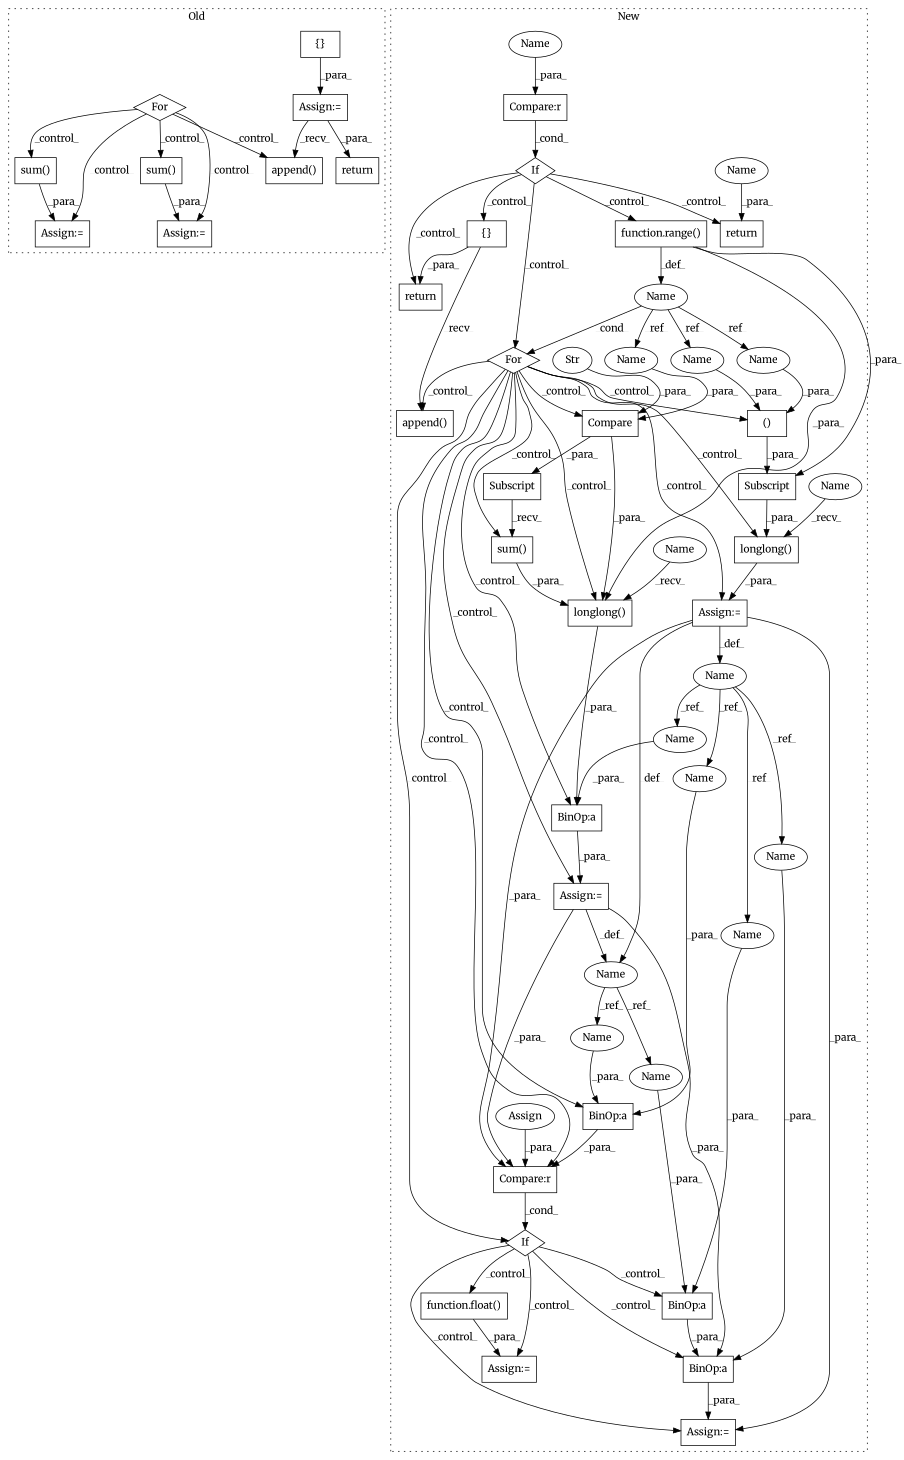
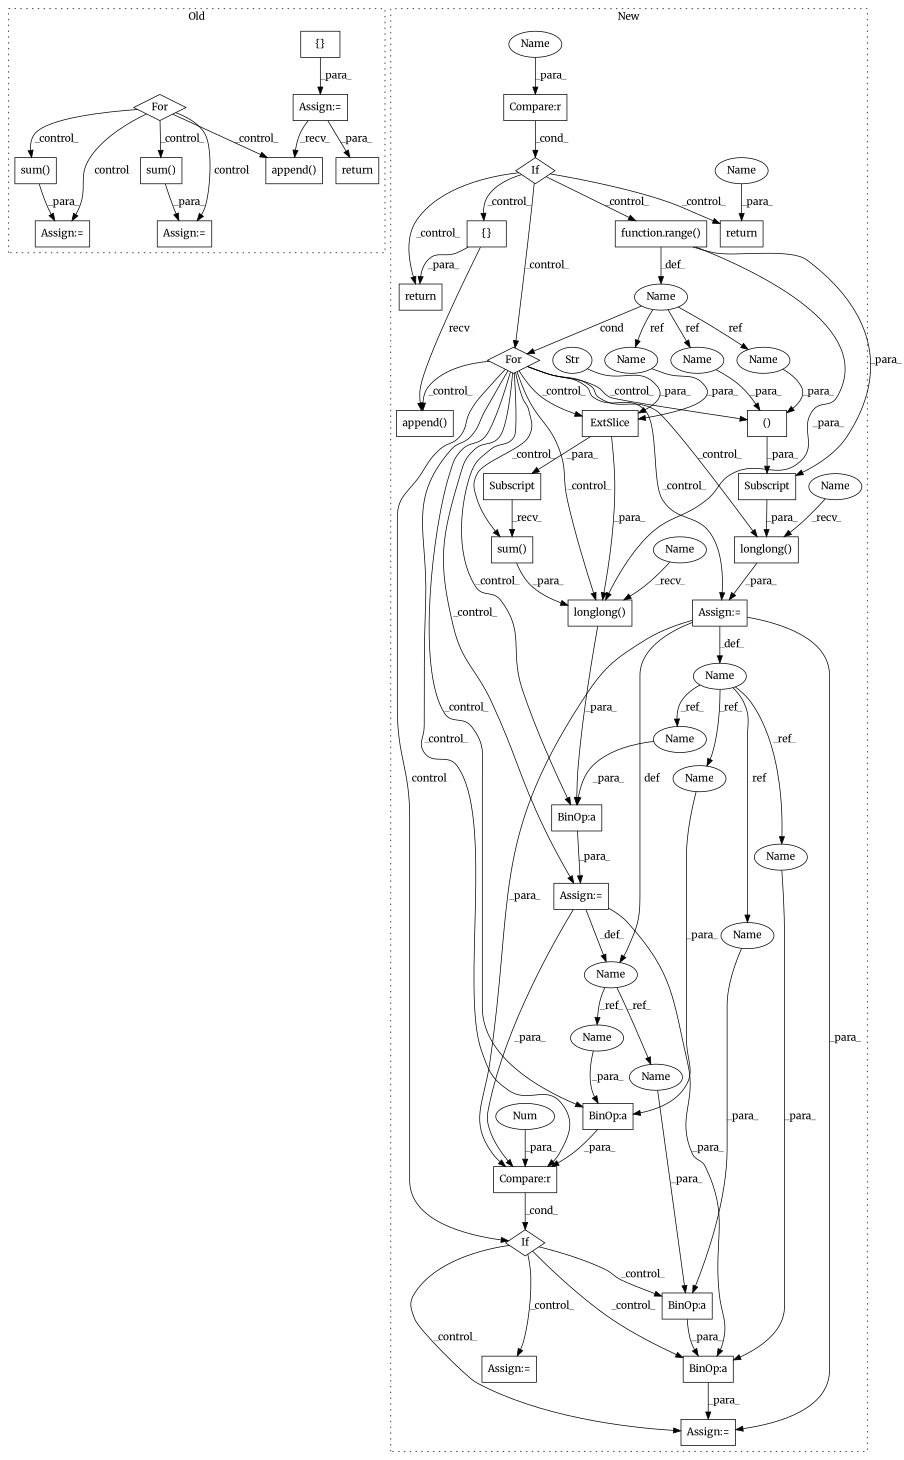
node "Compare": label "Compare" -> "ExtSlice"
node "Assign": label "Assign" -> "Num"
node "function.float()": removed
